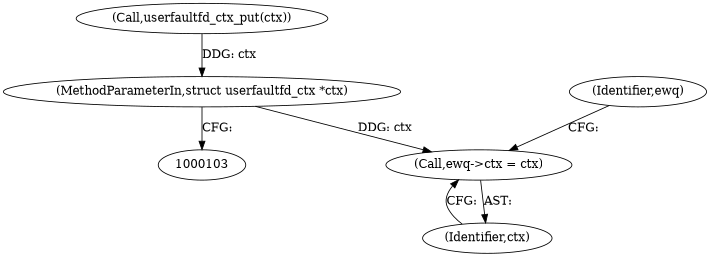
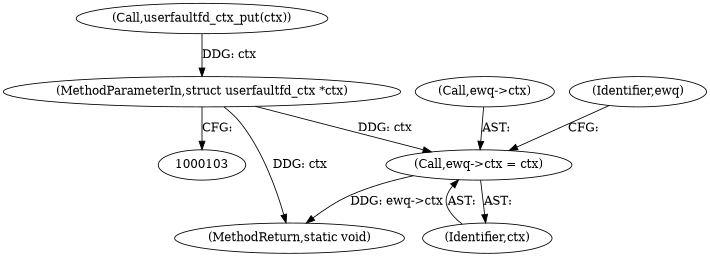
node "(Call,ewq->ctx)": added
edge "(Identifier,ctx)" -> "(Call,ewq->ctx = ctx)": label "CFG: " -> "AST: "
node "(MethodReturn,static void)": added
